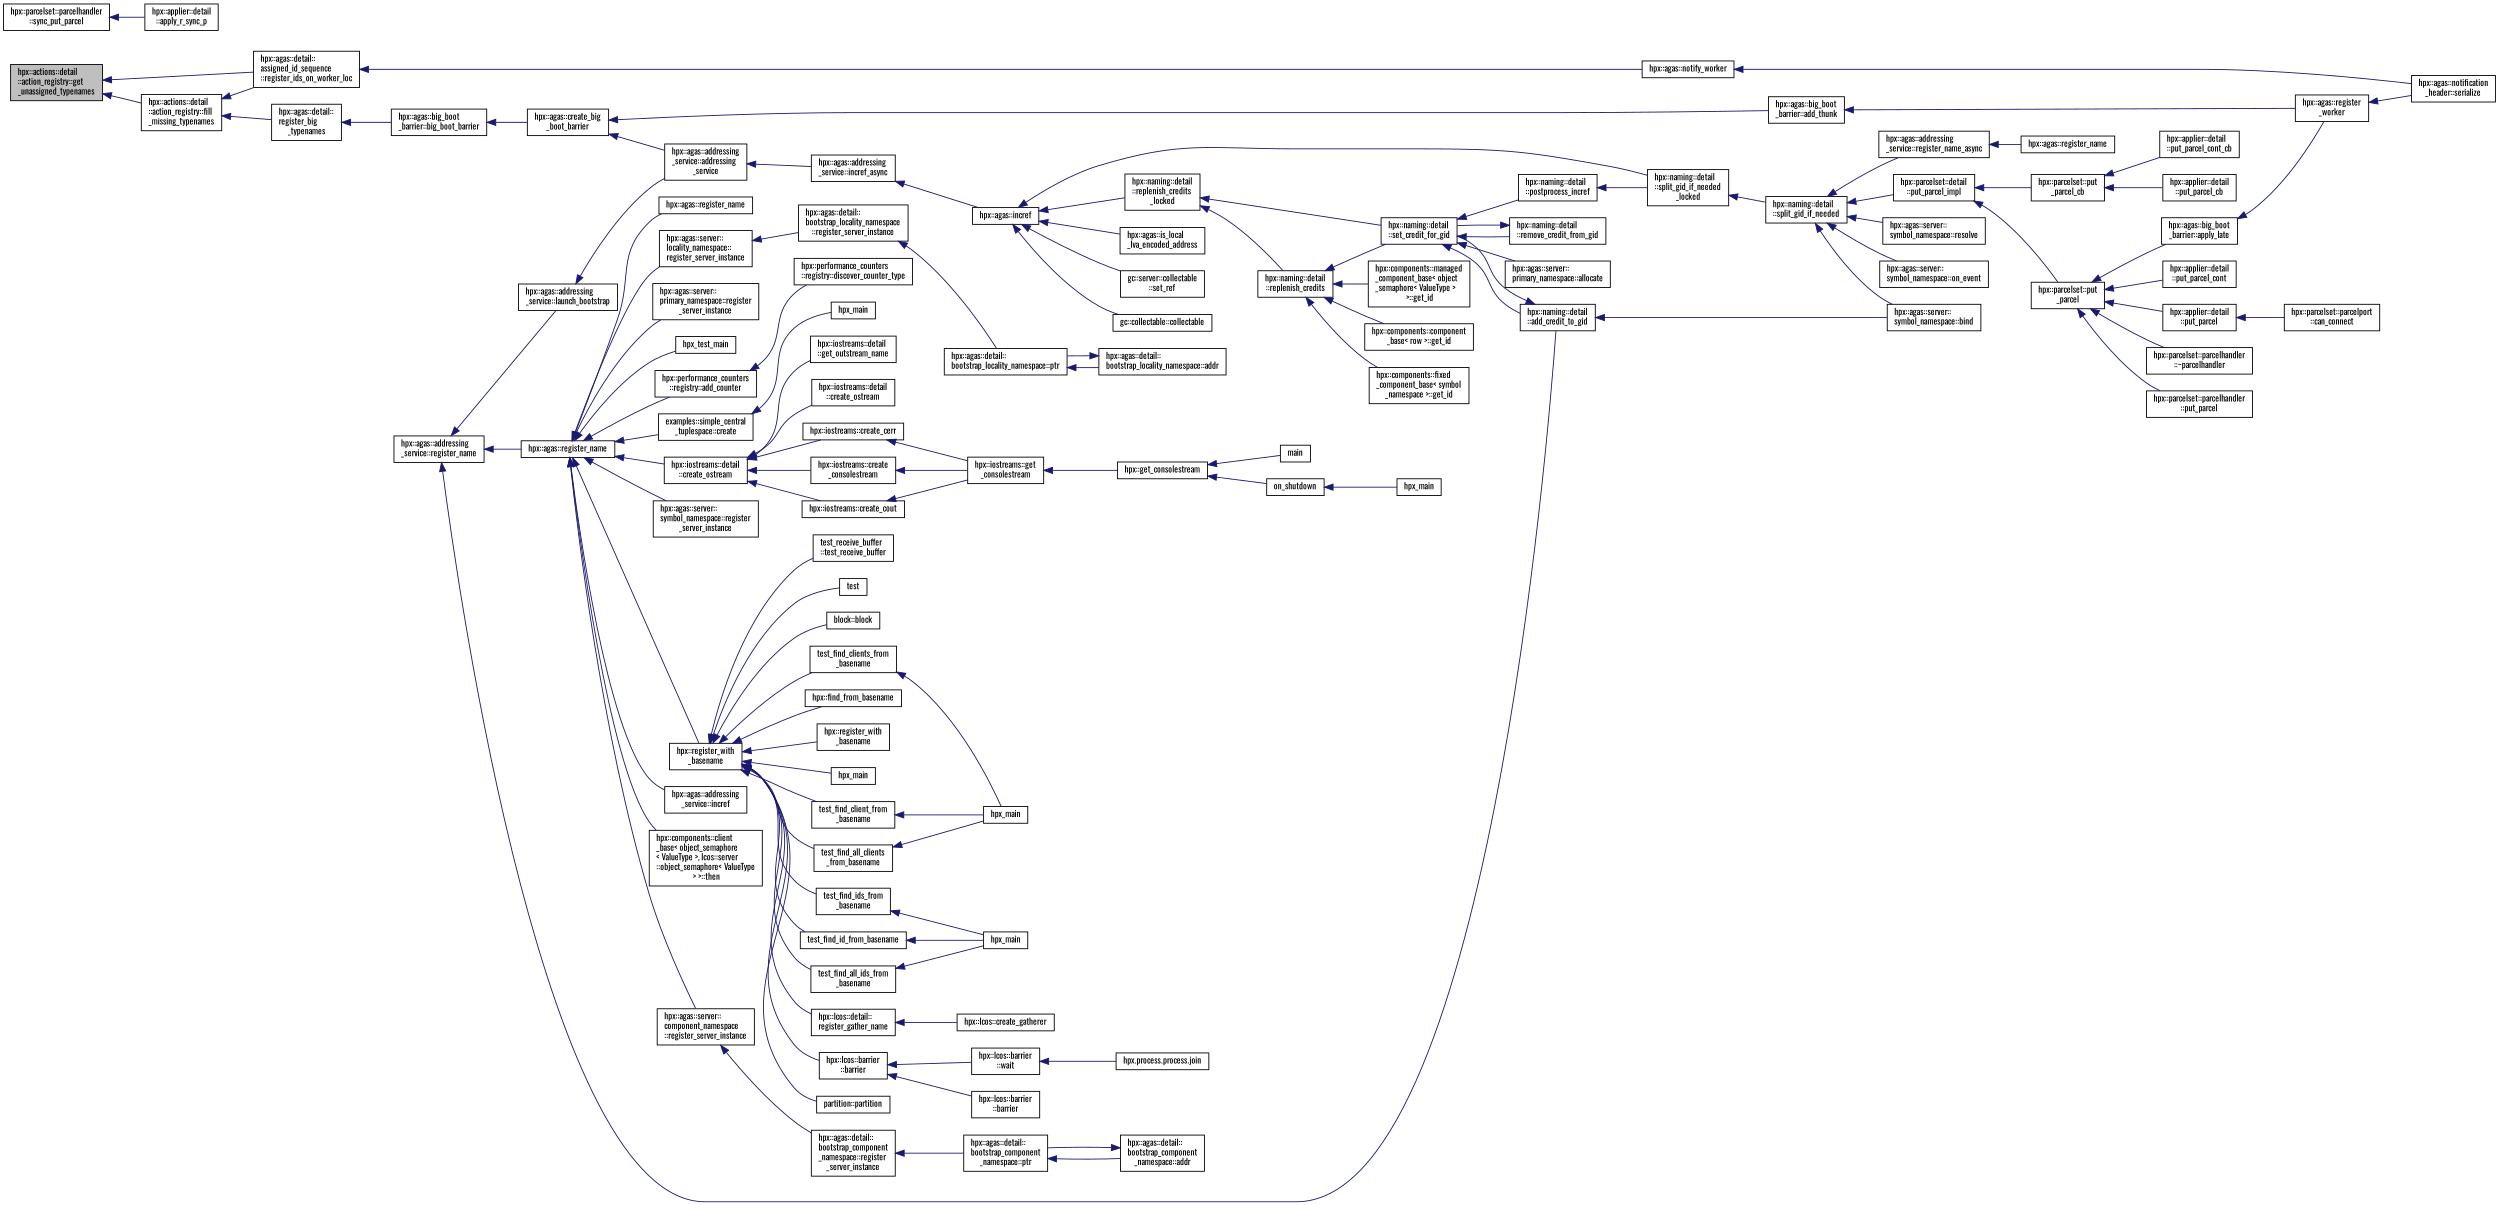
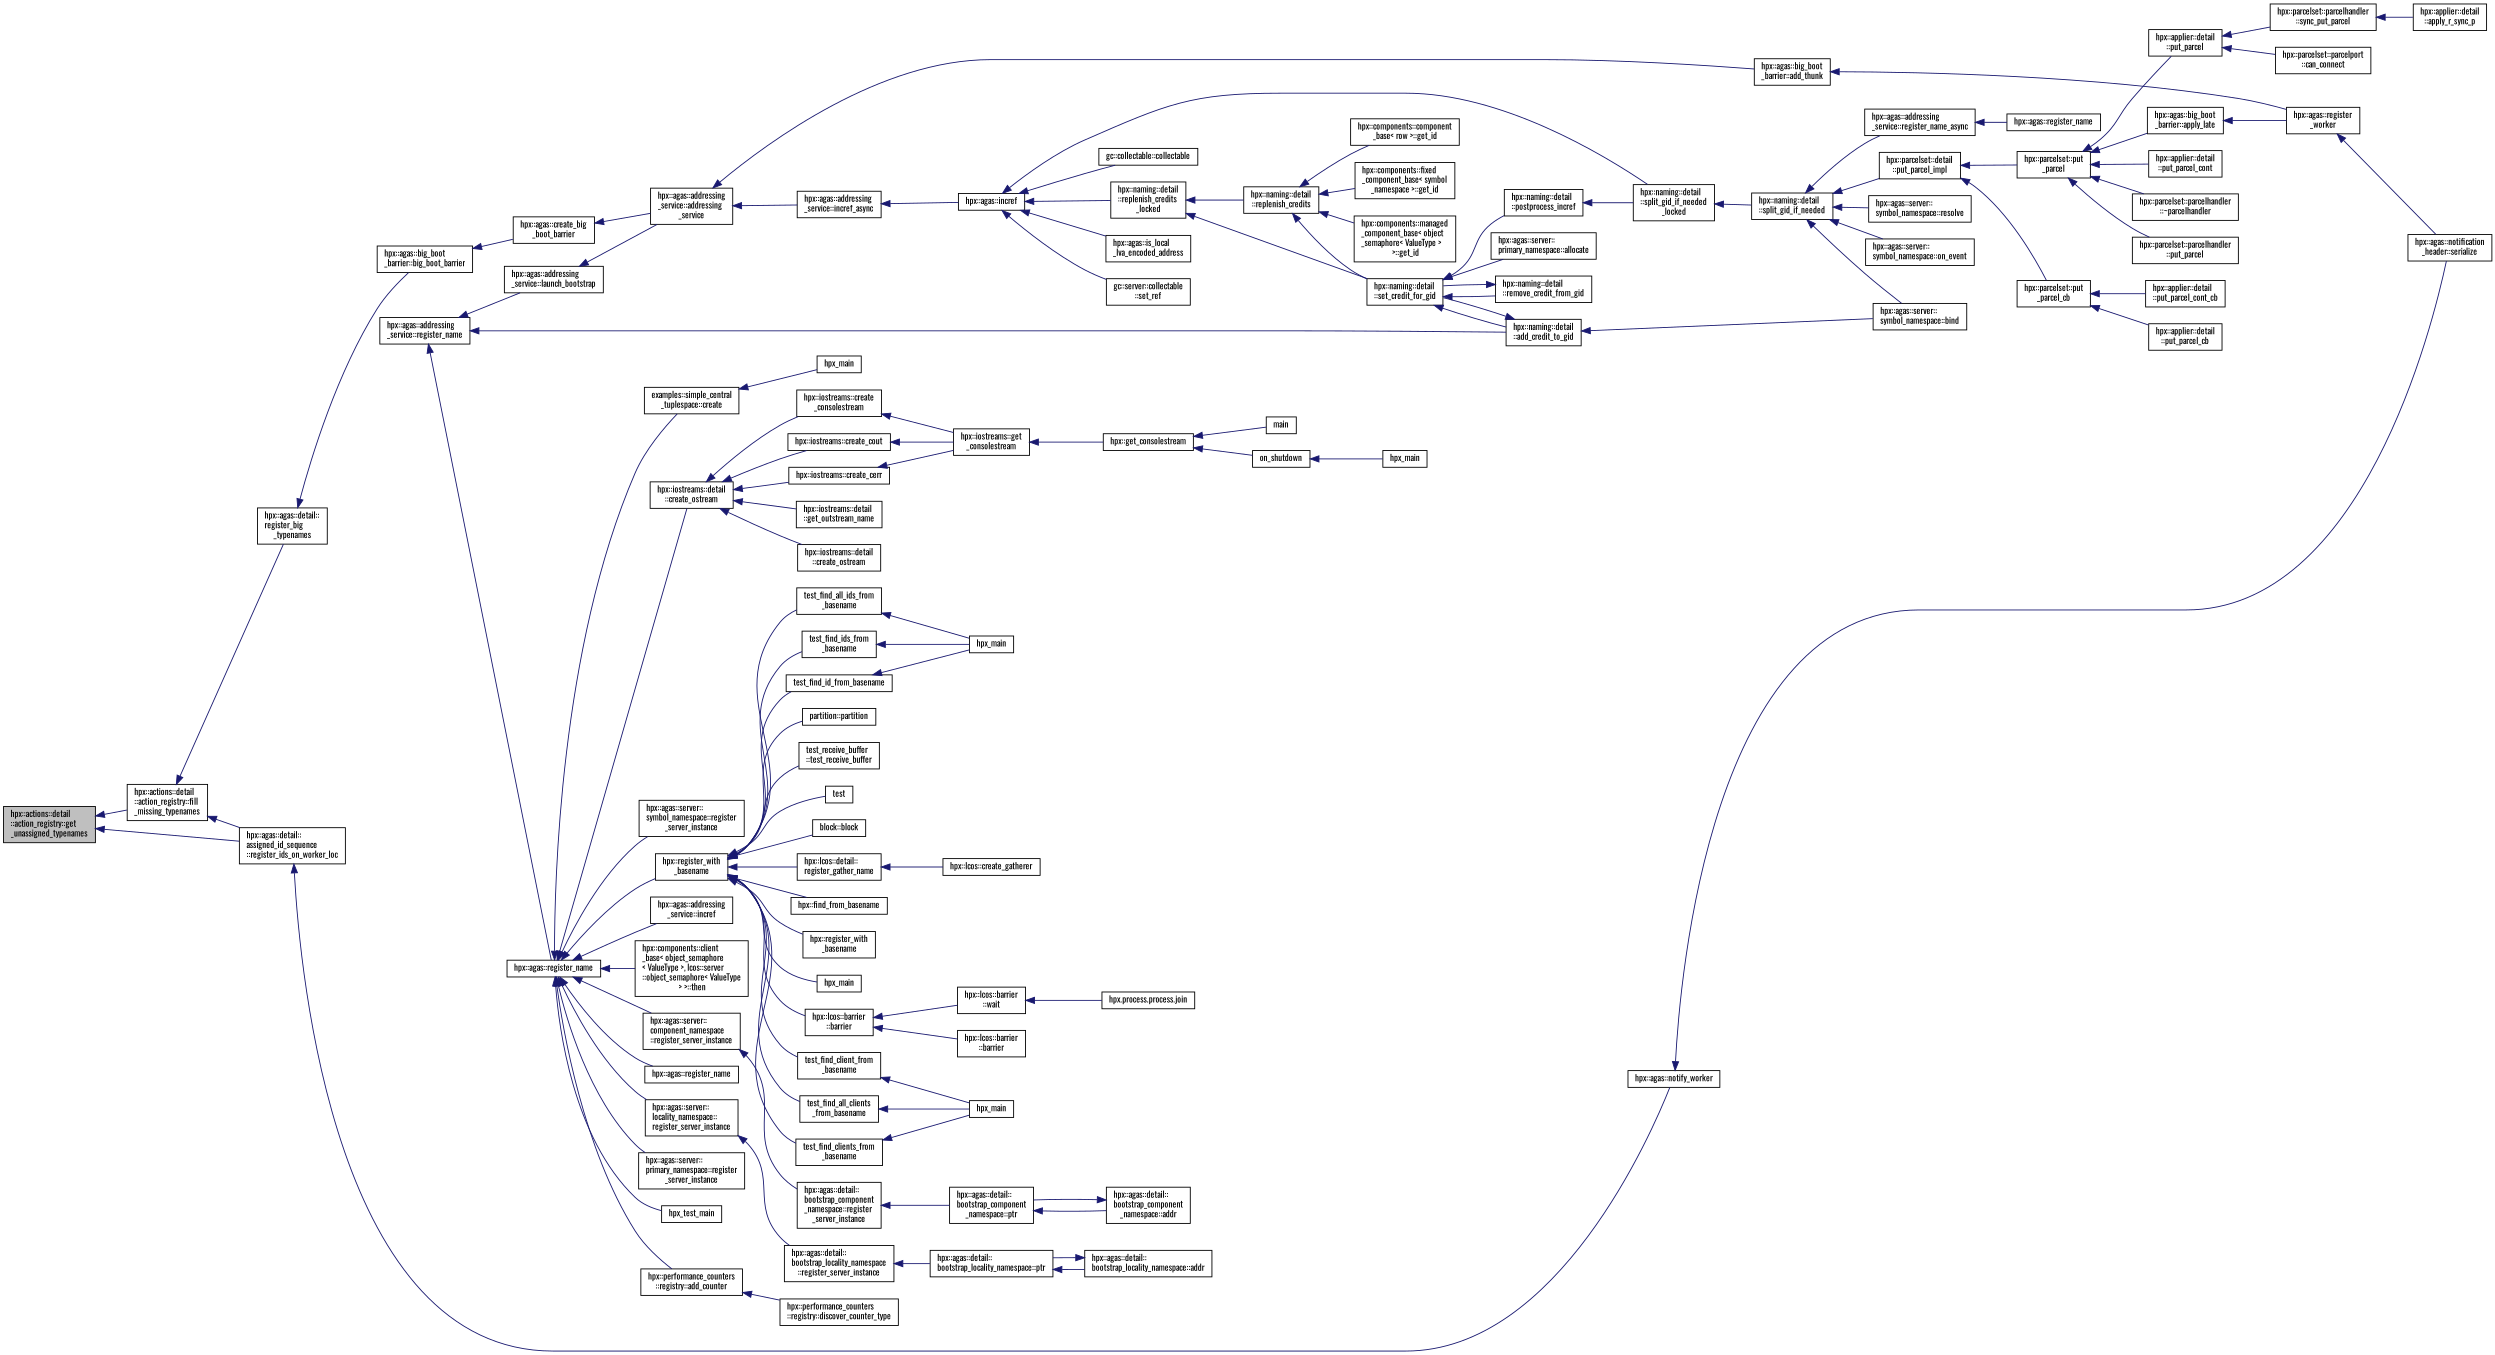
edge "hpx::parcelset::parcelhandler ::sync_put_parcel" -> "hpx::applier::detail ::put_parcel": added
edge "hpx::agas::big_boot _barrier::add_thunk" -> "hpx::agas::create_big _boot_barrier": now "hpx::agas::big_boot _barrier::add_thunk" -> "hpx::agas::addressing _service::addressing _service"
